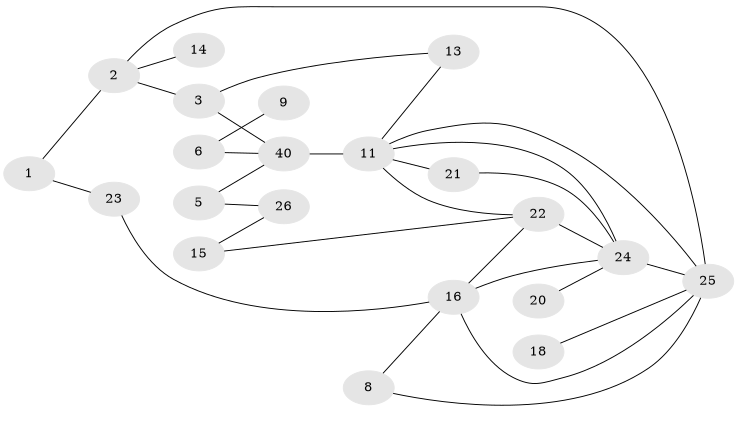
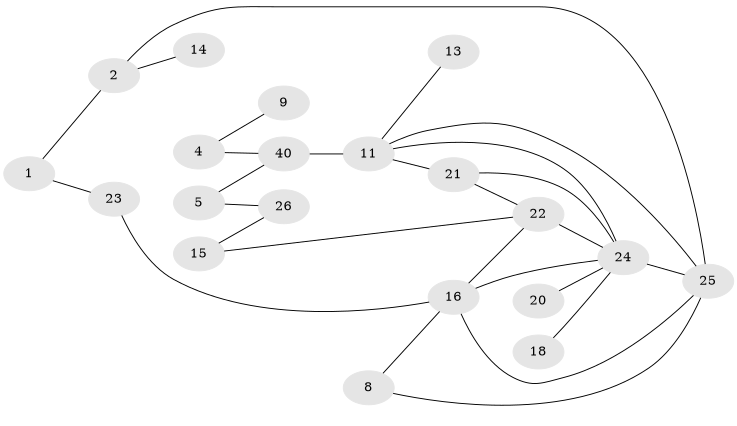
node "3": removed
node "6": label "6" -> "4"
edge "11" -- "22": now "21" -- "22"
edge "25" -- "18": now "24" -- "18"
